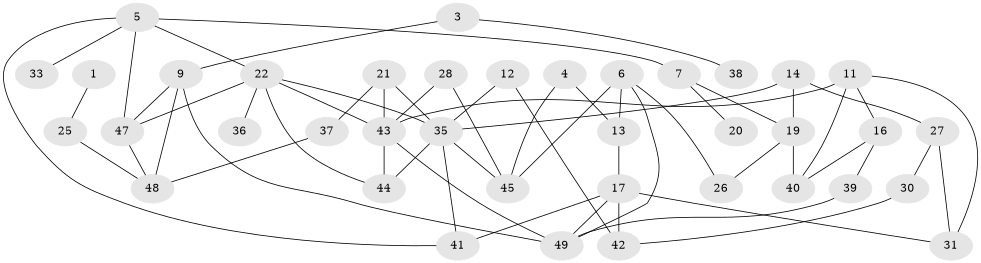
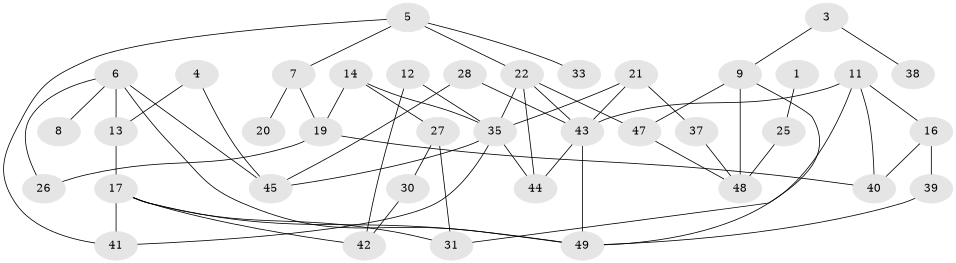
edge "5" -- "47": removed
node "8": added
node "36": removed
